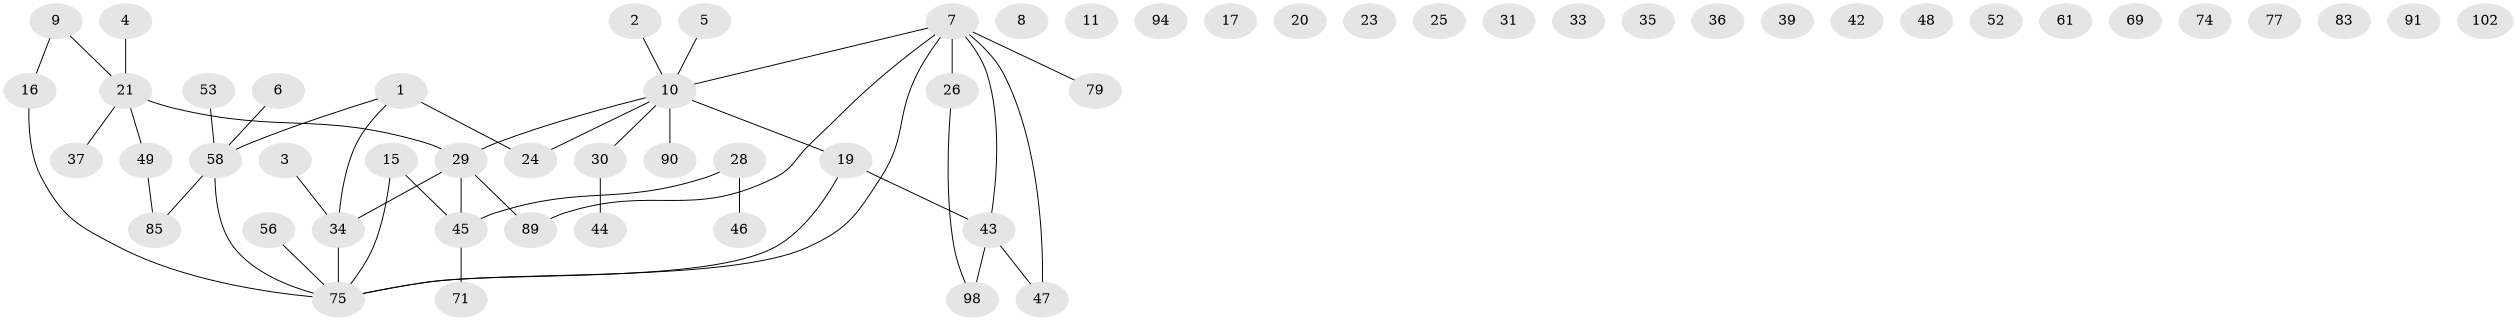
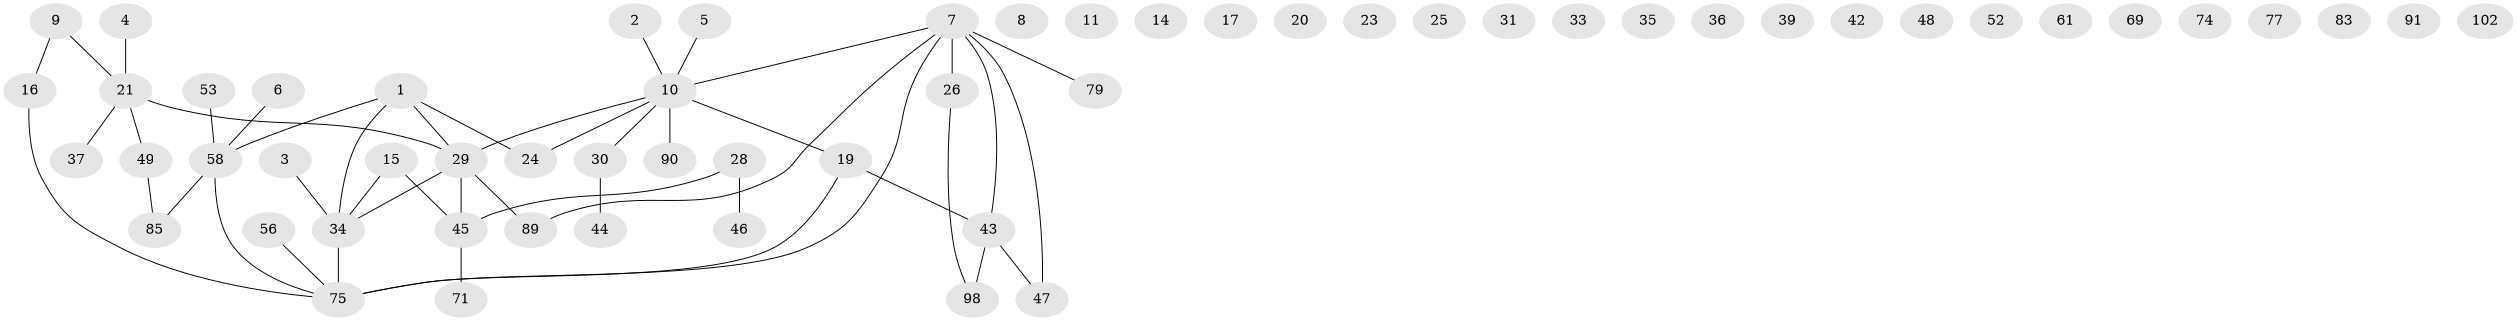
node "94": label "94" -> "14"
edge "1" -- "29": added
edge "15" -- "75": now "15" -- "34"
